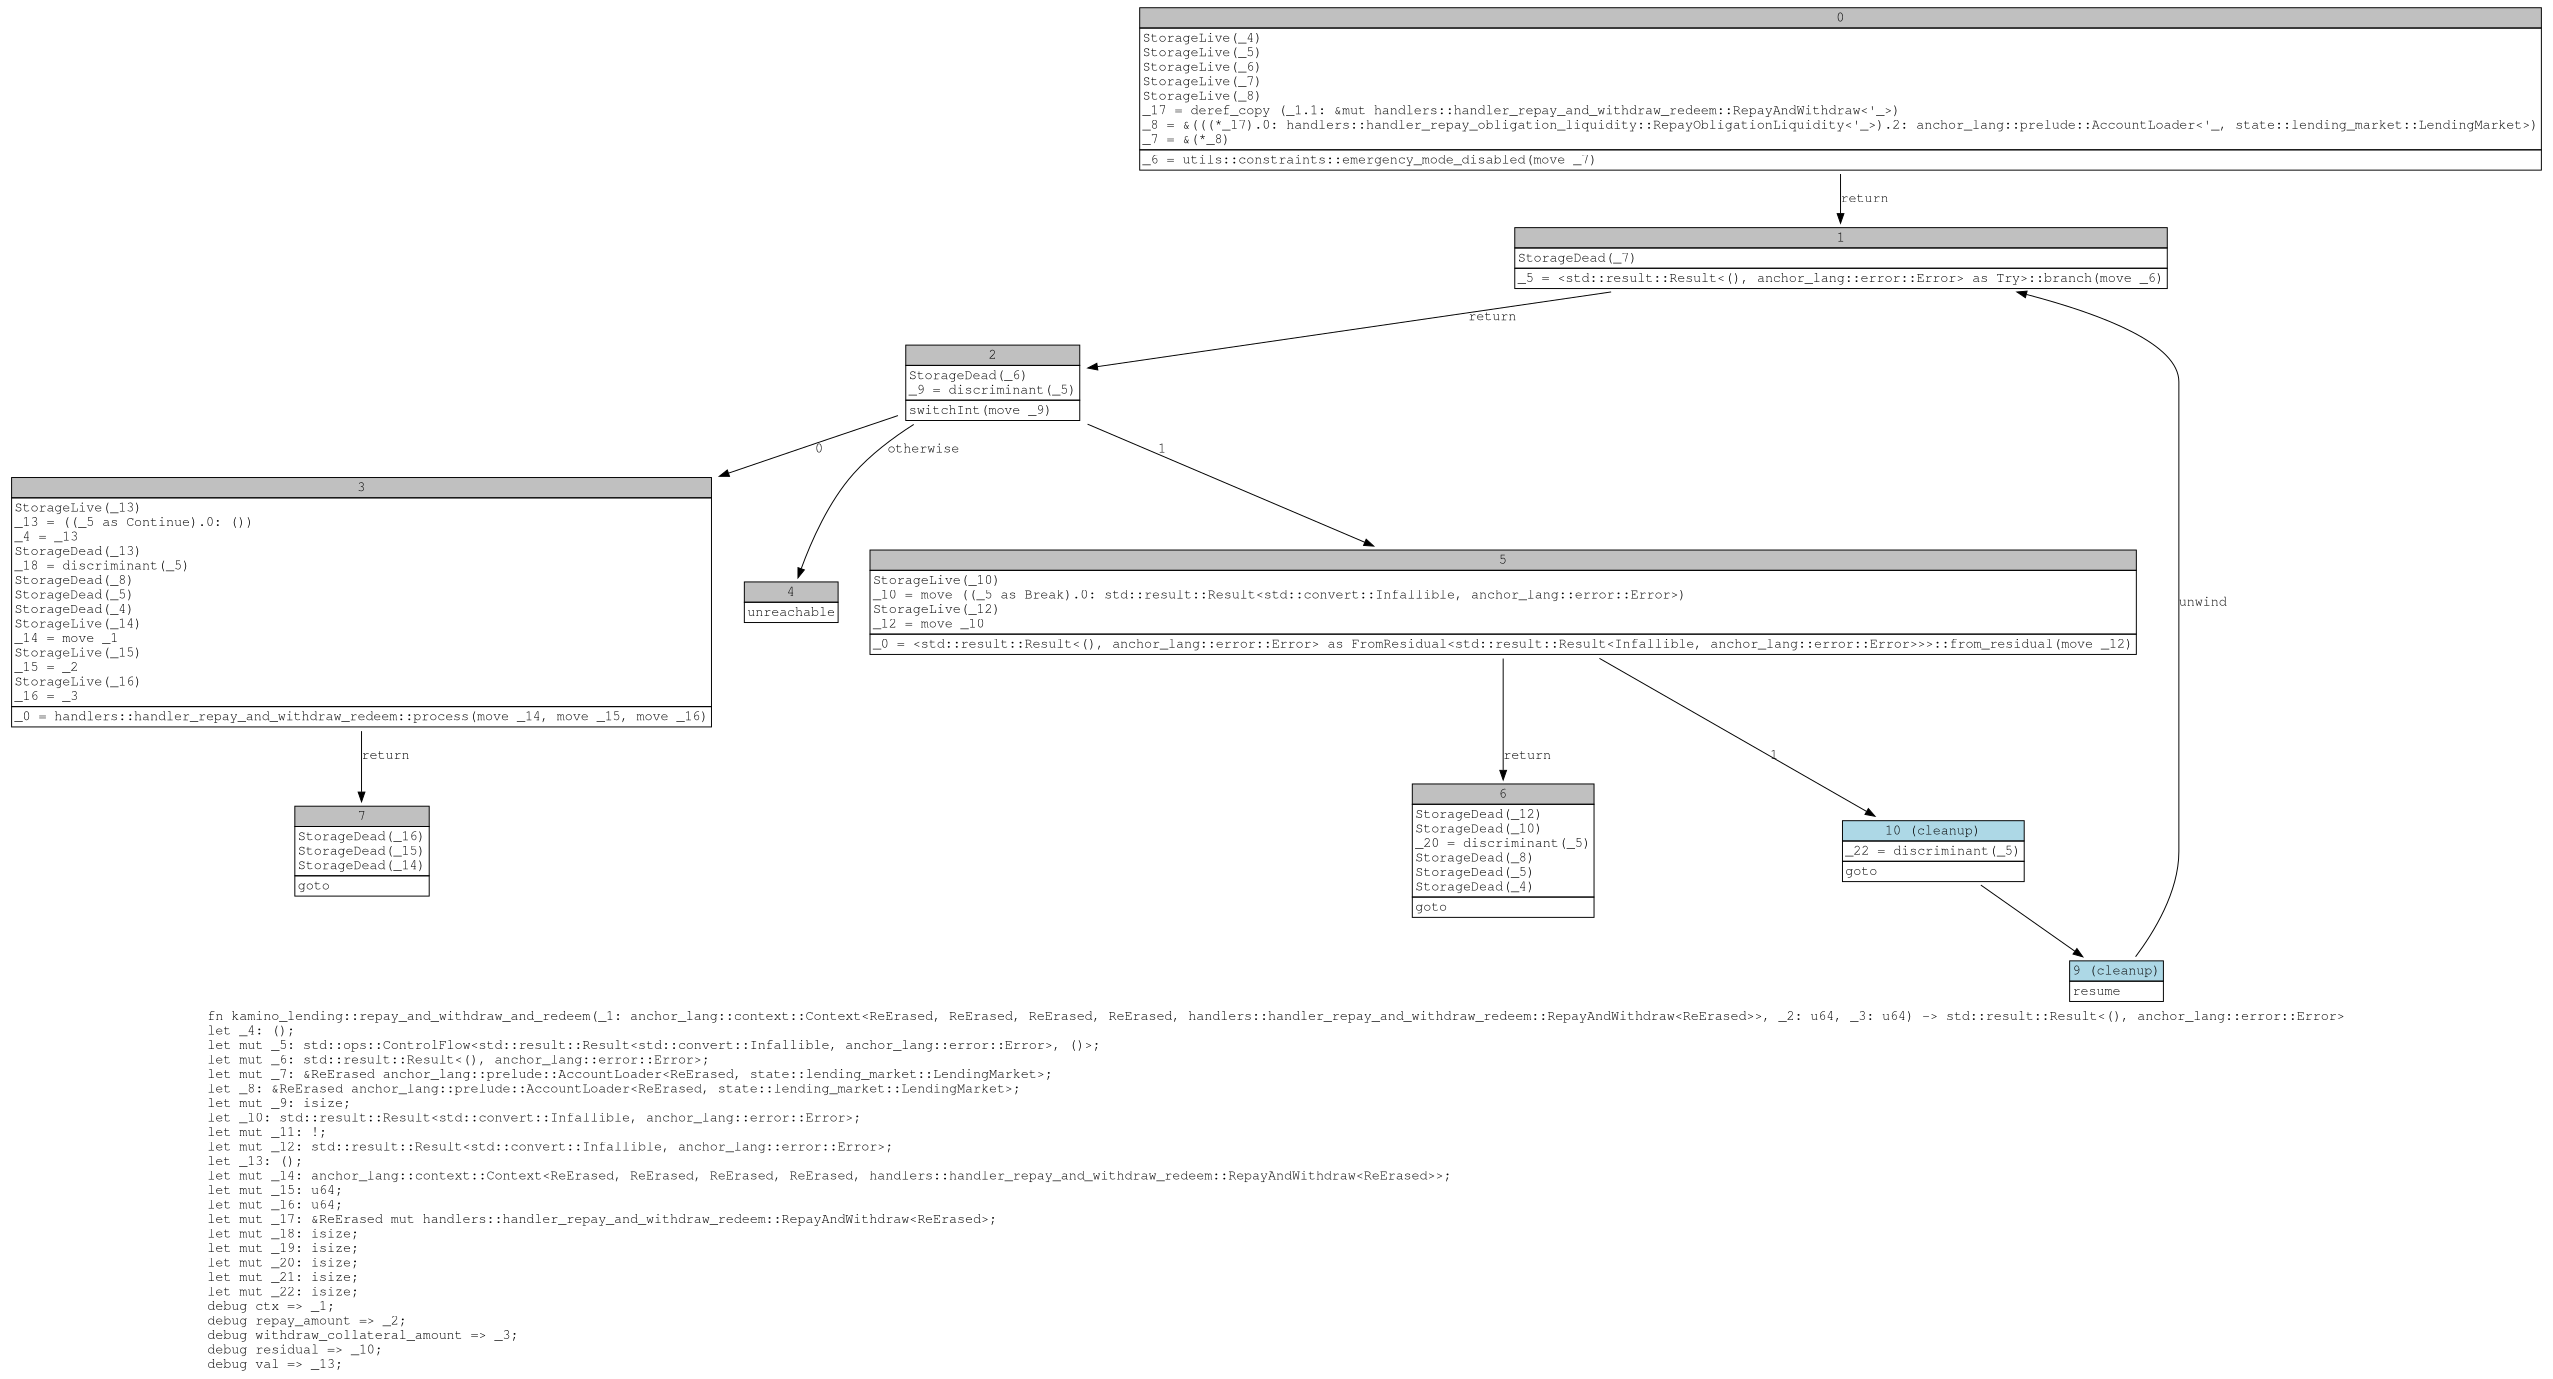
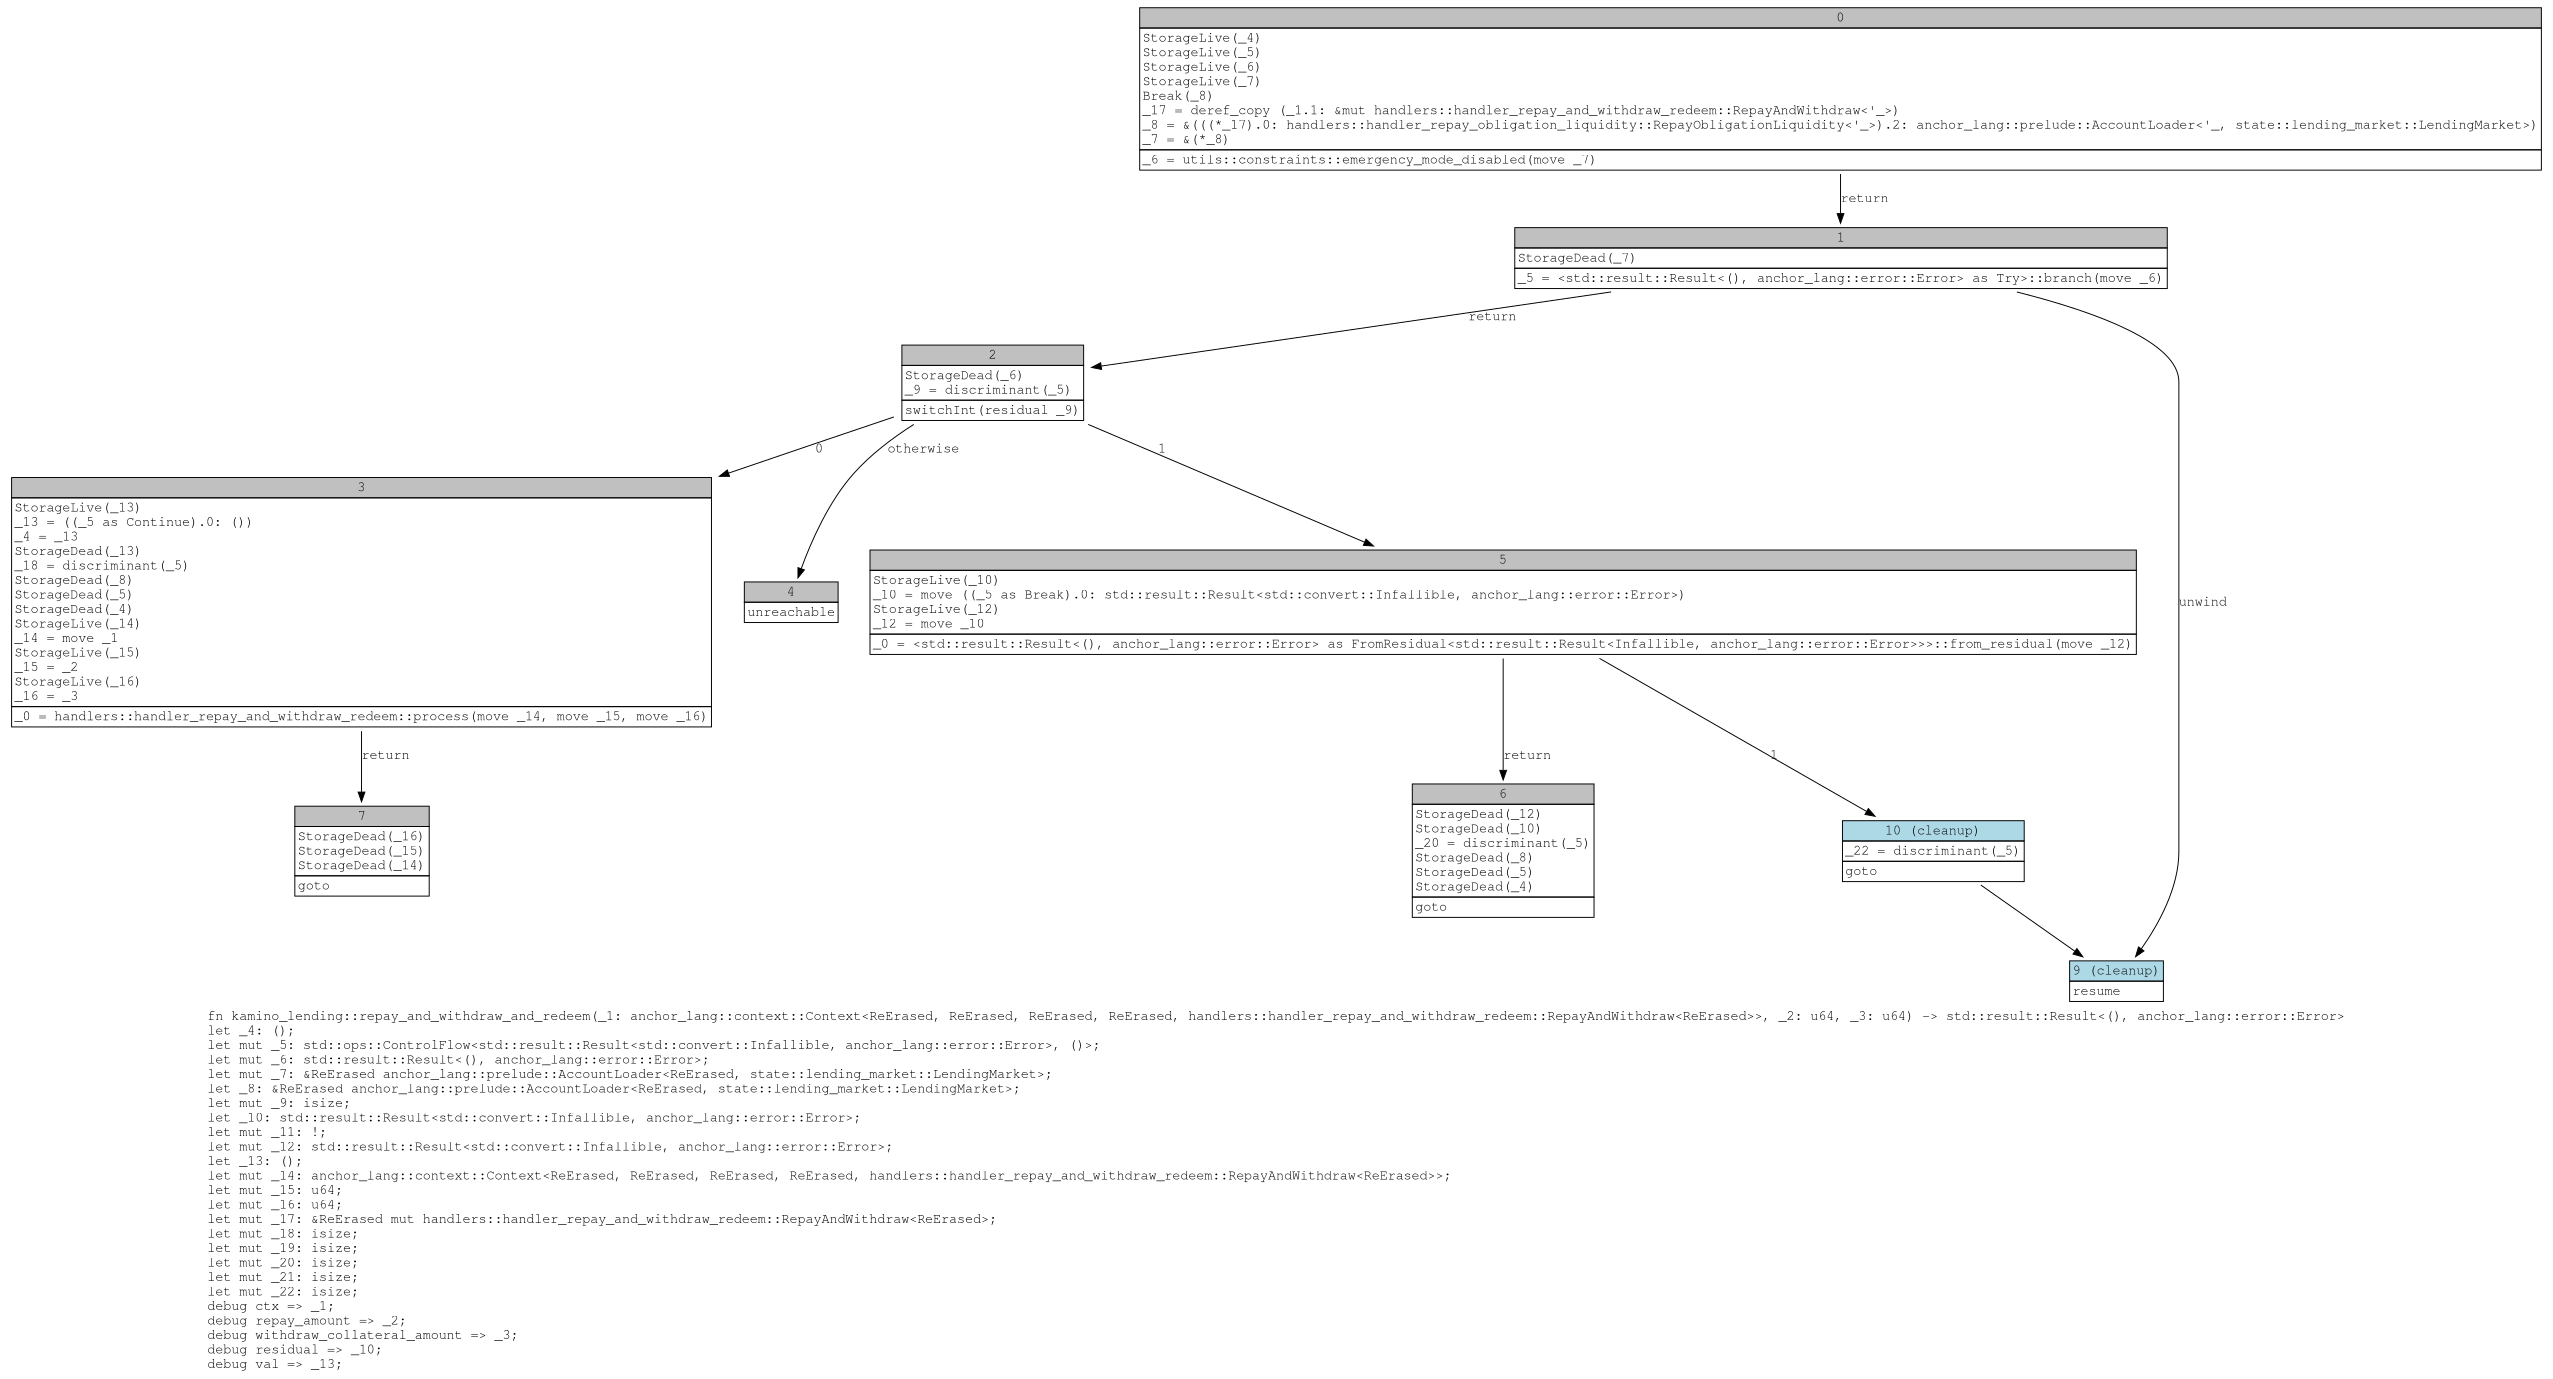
node "0": text "StorageLive(_8)" -> "Break(_8)"
node "2": text "switchInt(move _9)" -> "switchInt(residual _9)"
edge "9 (cleanup)" -> "1": reversed
